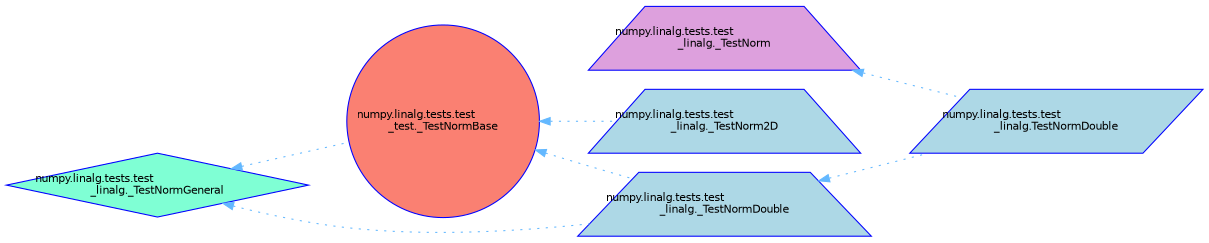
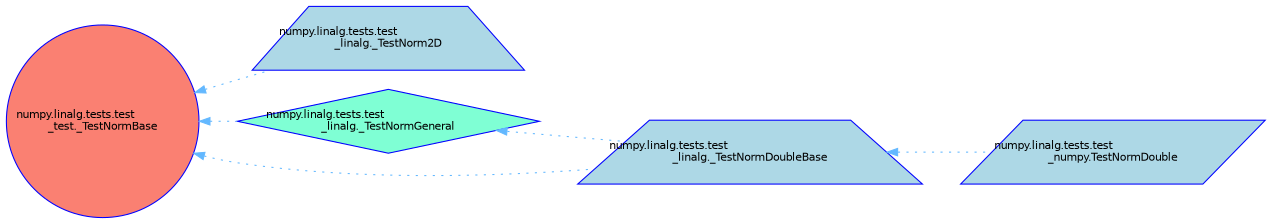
node "numpy.linalg.tests.test _linalg._TestNorm": removed
node "numpy.linalg.tests.test _linalg.TestNormDouble": label "numpy.linalg.tests.test _linalg.TestNormDouble" -> "numpy.linalg.tests.test _numpy.TestNormDouble"
edge "numpy.linalg.tests.test _test._TestNormBase" -> "numpy.linalg.tests.test _linalg._TestNormGeneral": reversed
node "numpy.linalg.tests.test _linalg._TestNormDouble": label "numpy.linalg.tests.test _linalg._TestNormDouble" -> "numpy.linalg.tests.test _linalg._TestNormDoubleBase"
